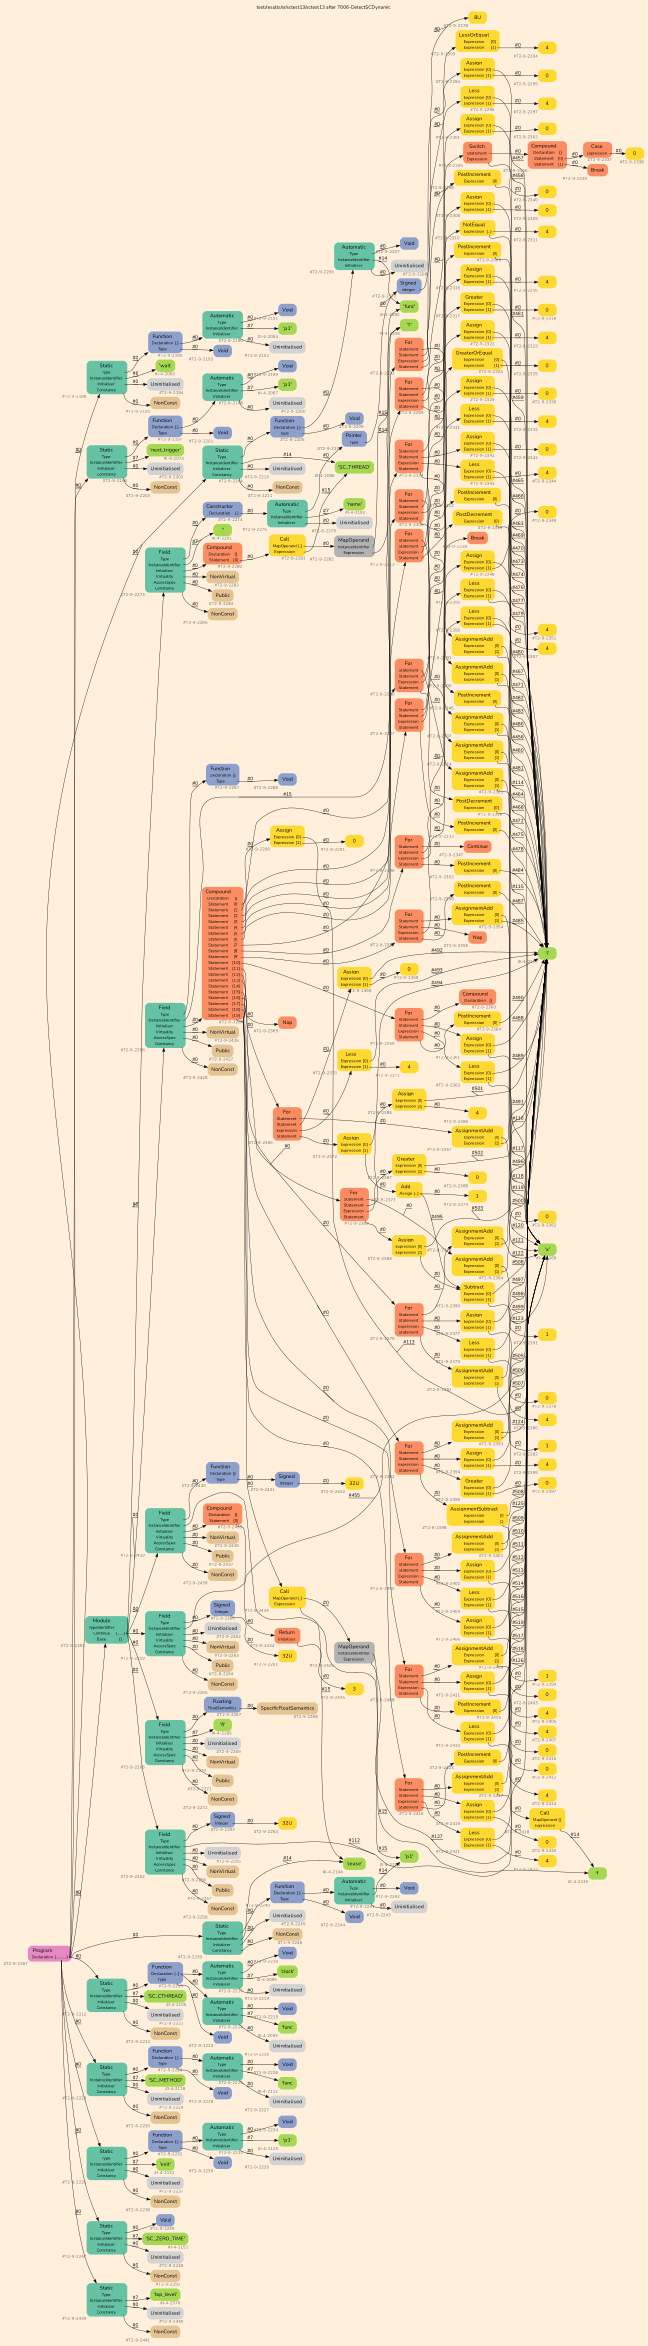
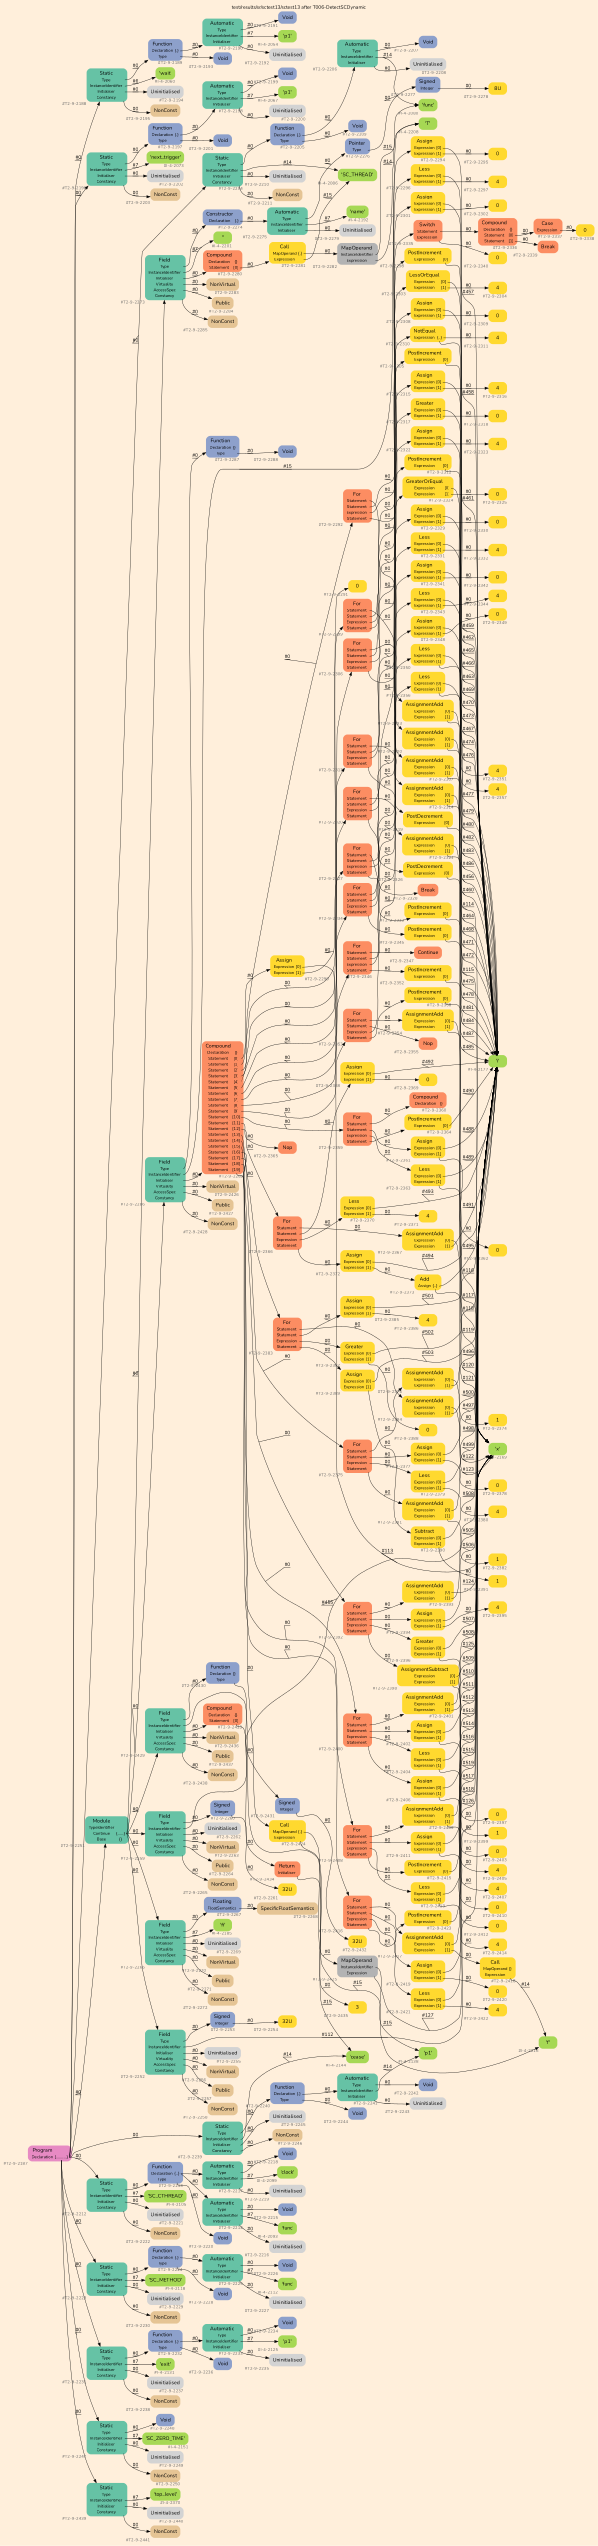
edge "LessOrEqual" -> "'i'": added, label "#462"
edge "Add" -> "Subtract": now "Add" -> "'i'"
